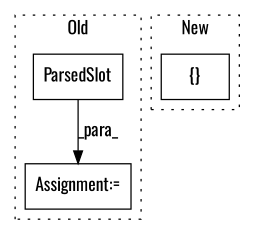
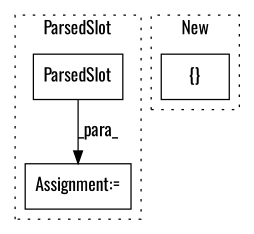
cluster "Old": label "Old" -> "ParsedSlot"
